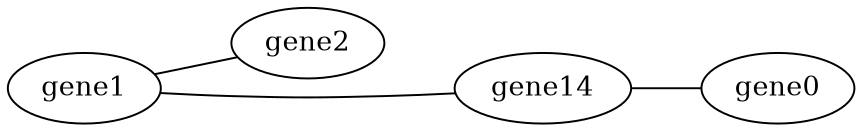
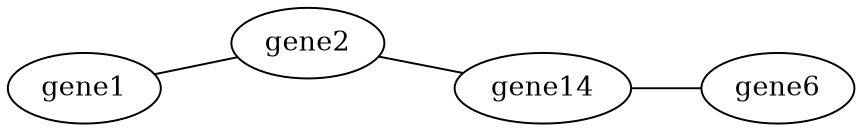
node "gene0": label "gene0" -> "gene6"
edge "gene1" -- "gene14": now "gene2" -- "gene14"
